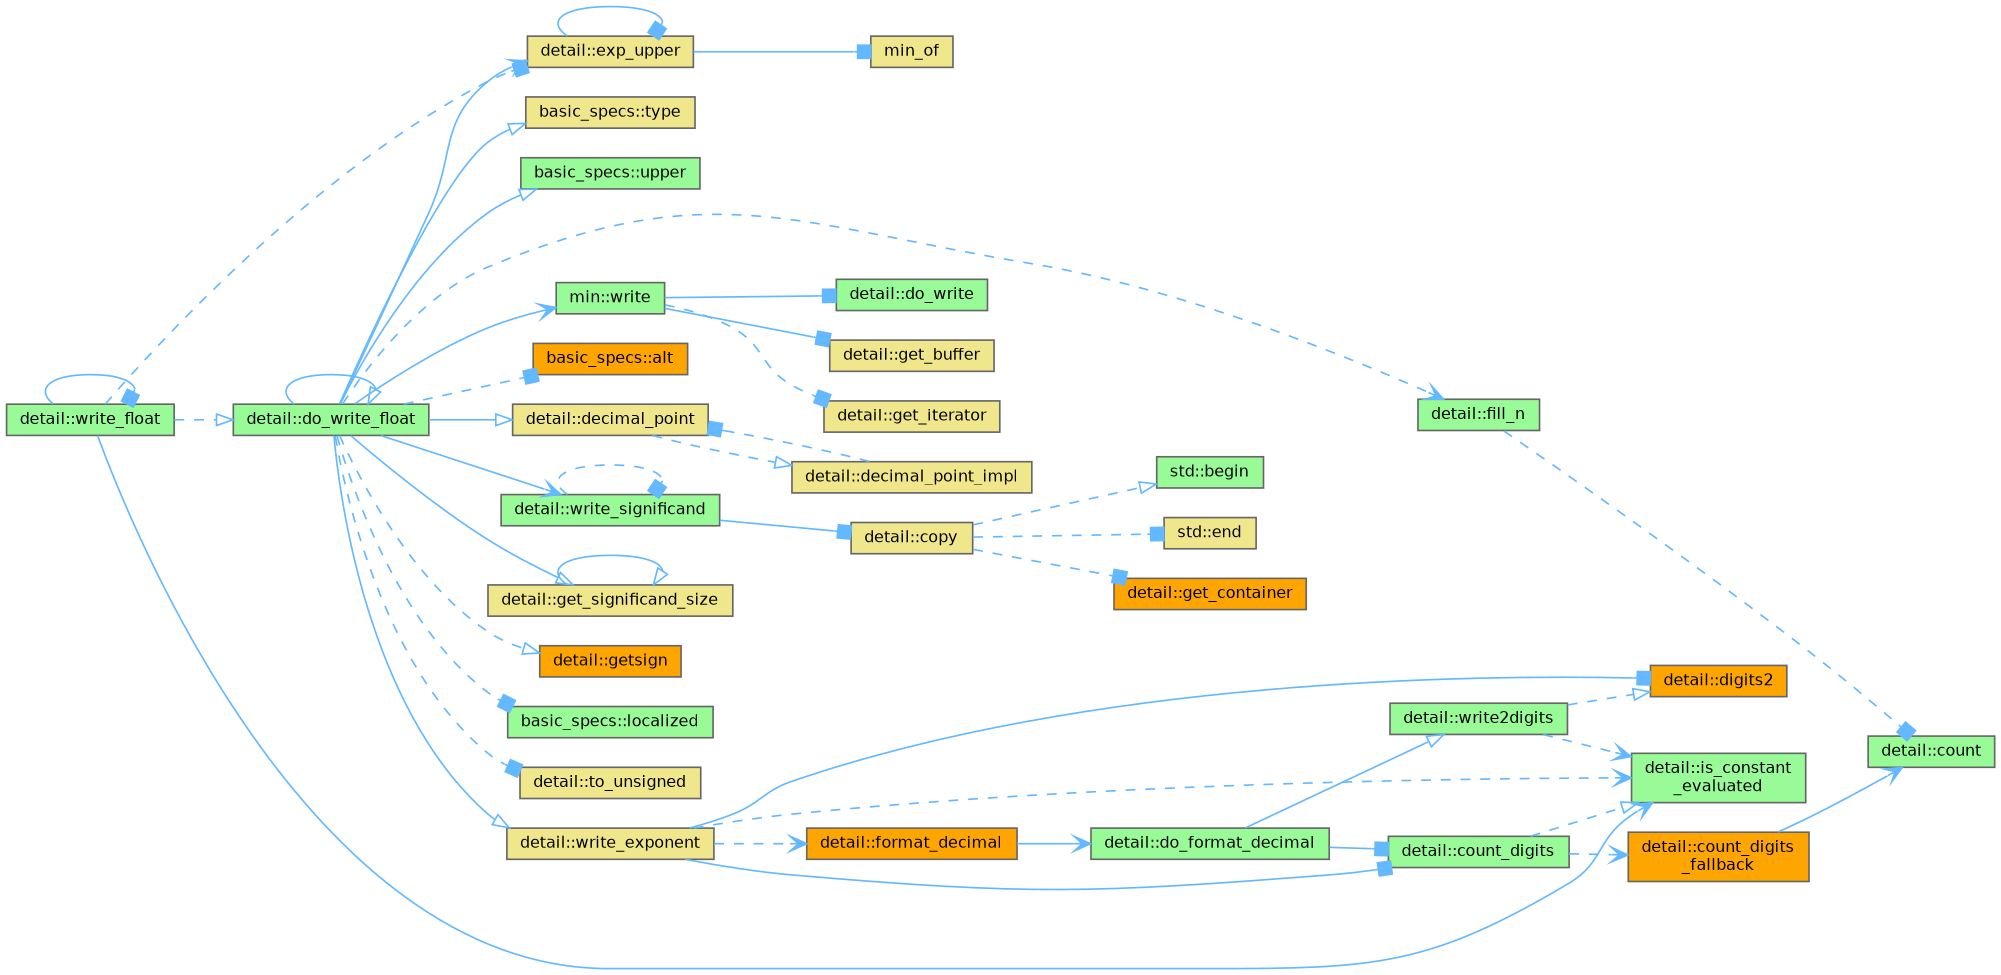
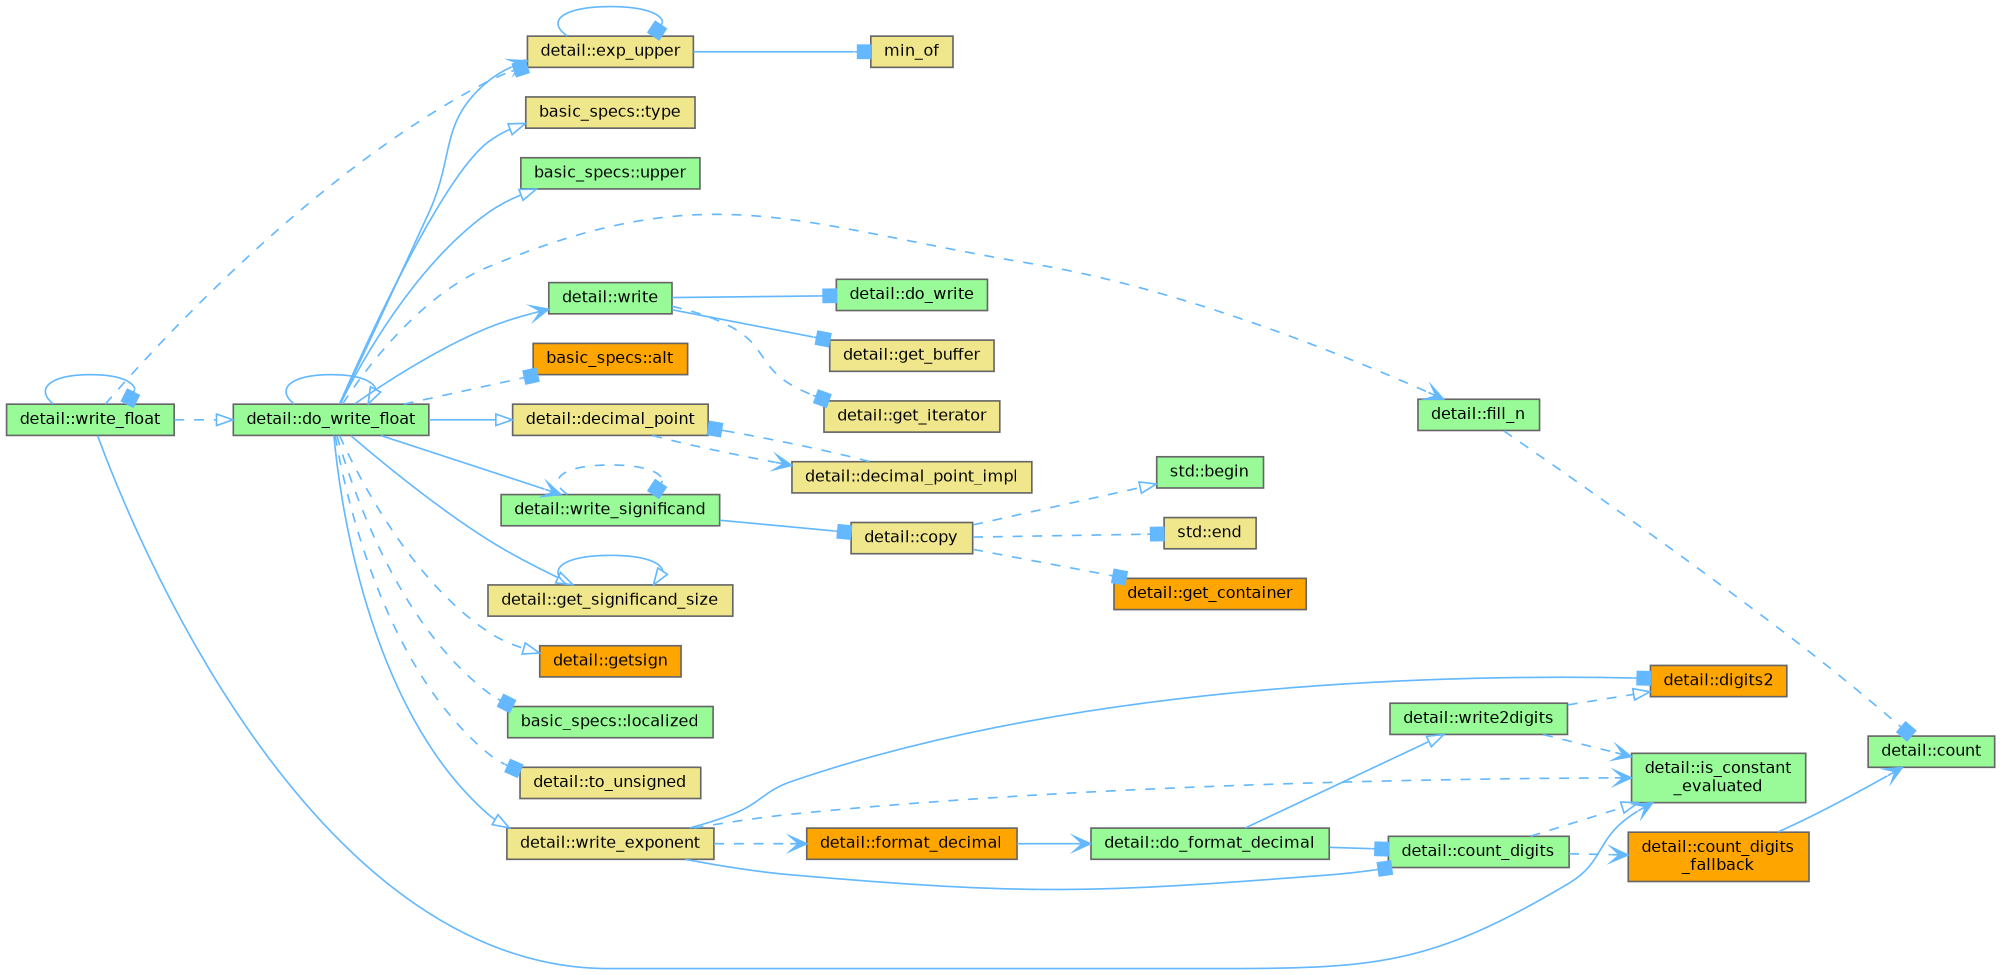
node "min::write": label "min::write" -> "detail::write"
edge "detail::decimal_point" -> "detail::decimal_point_impl": arrowhead onormal -> vee
